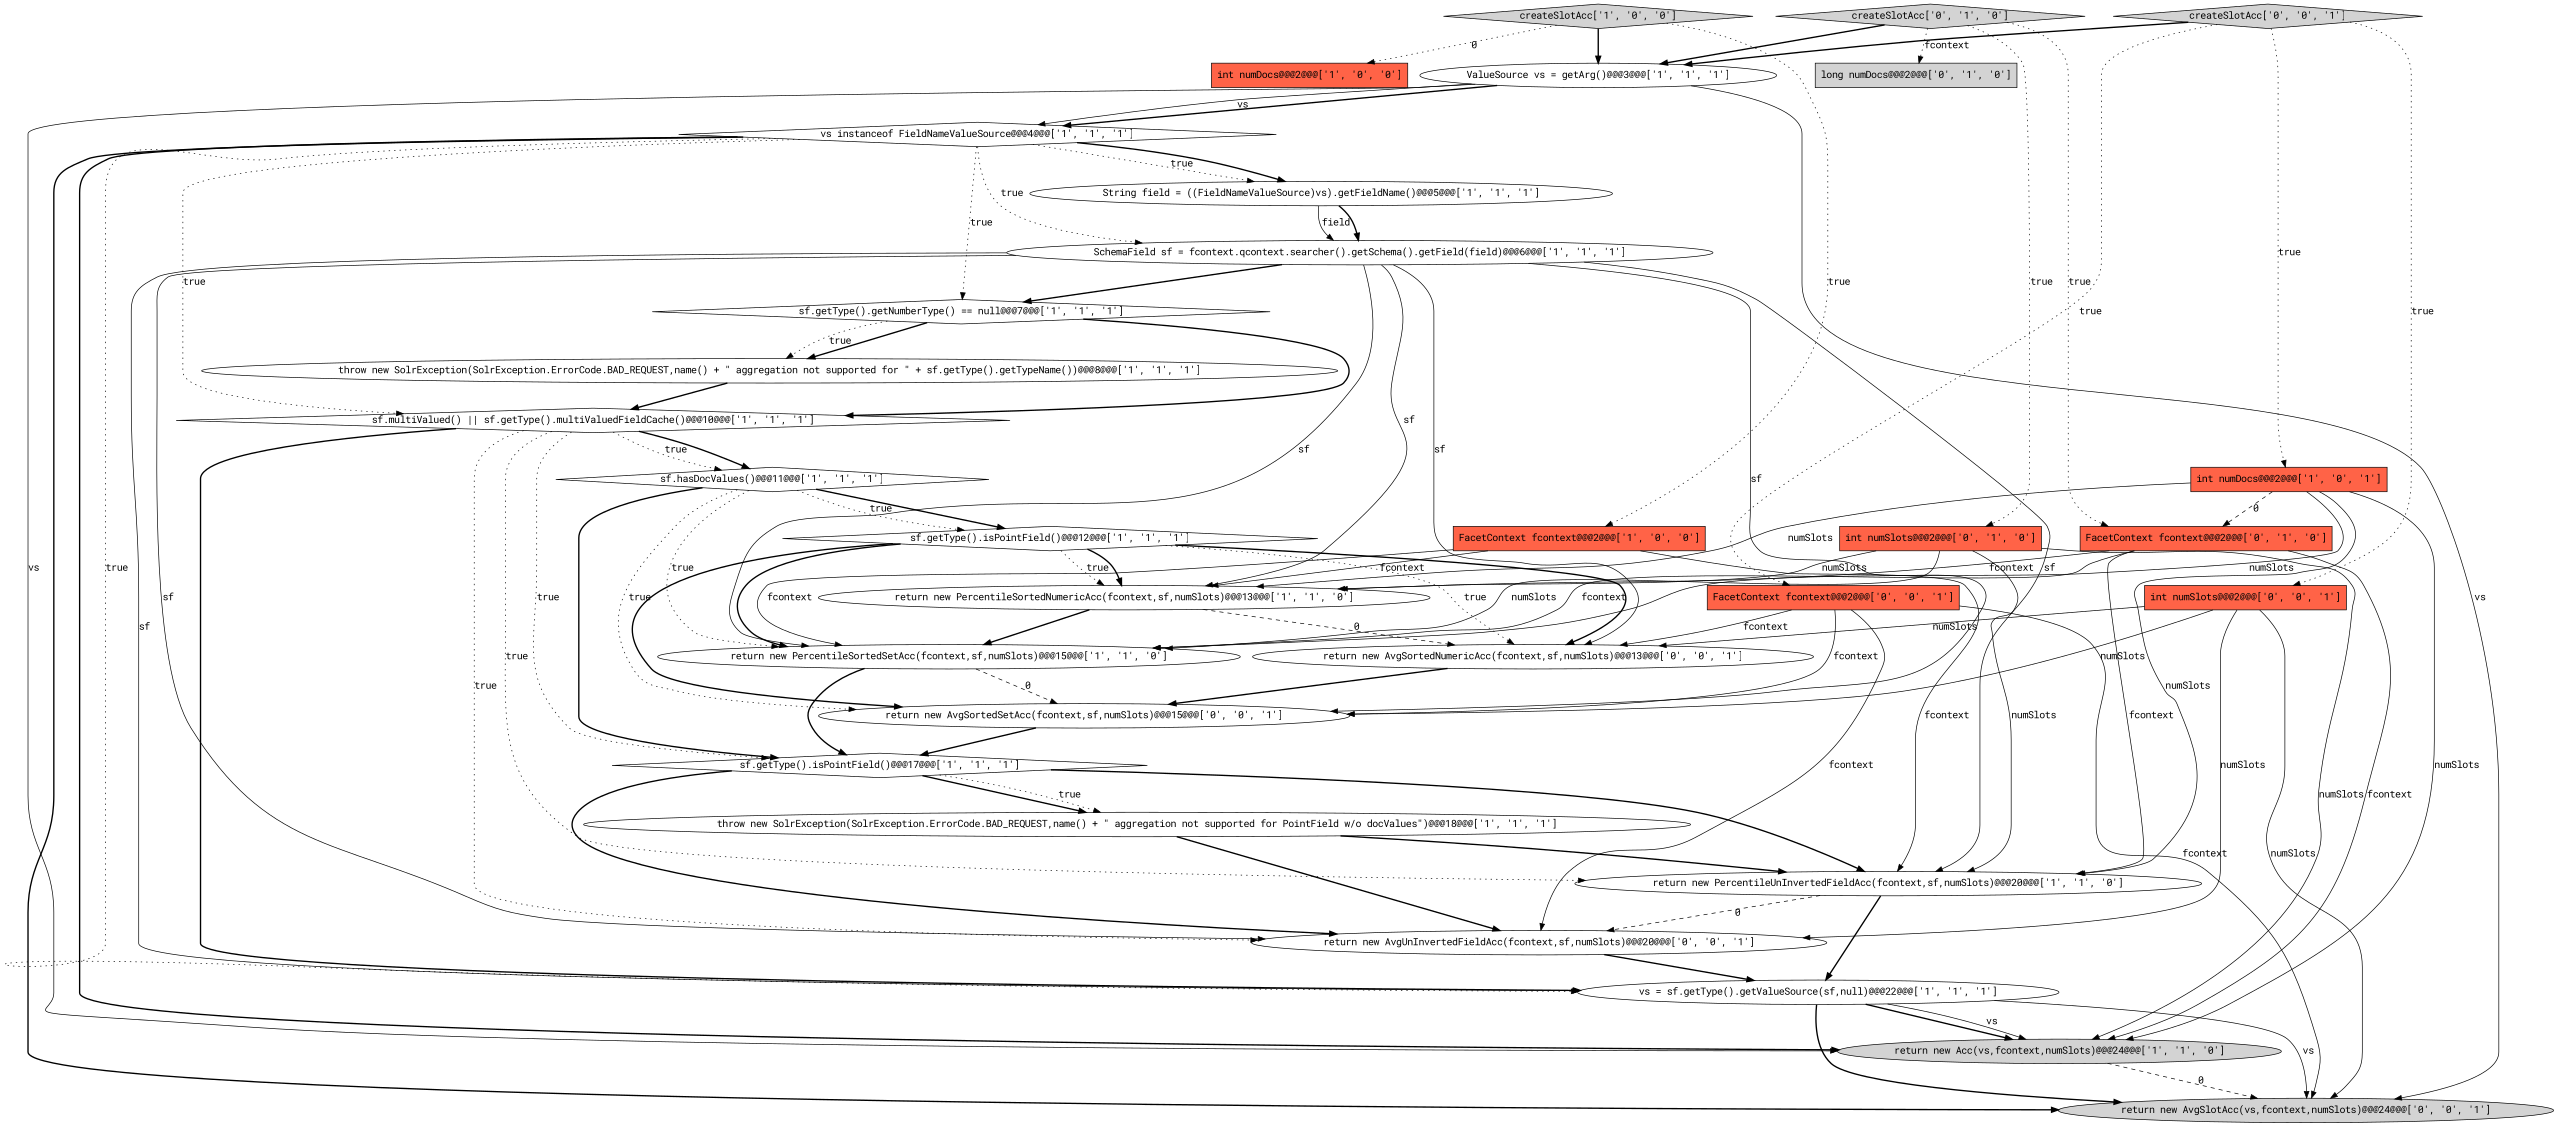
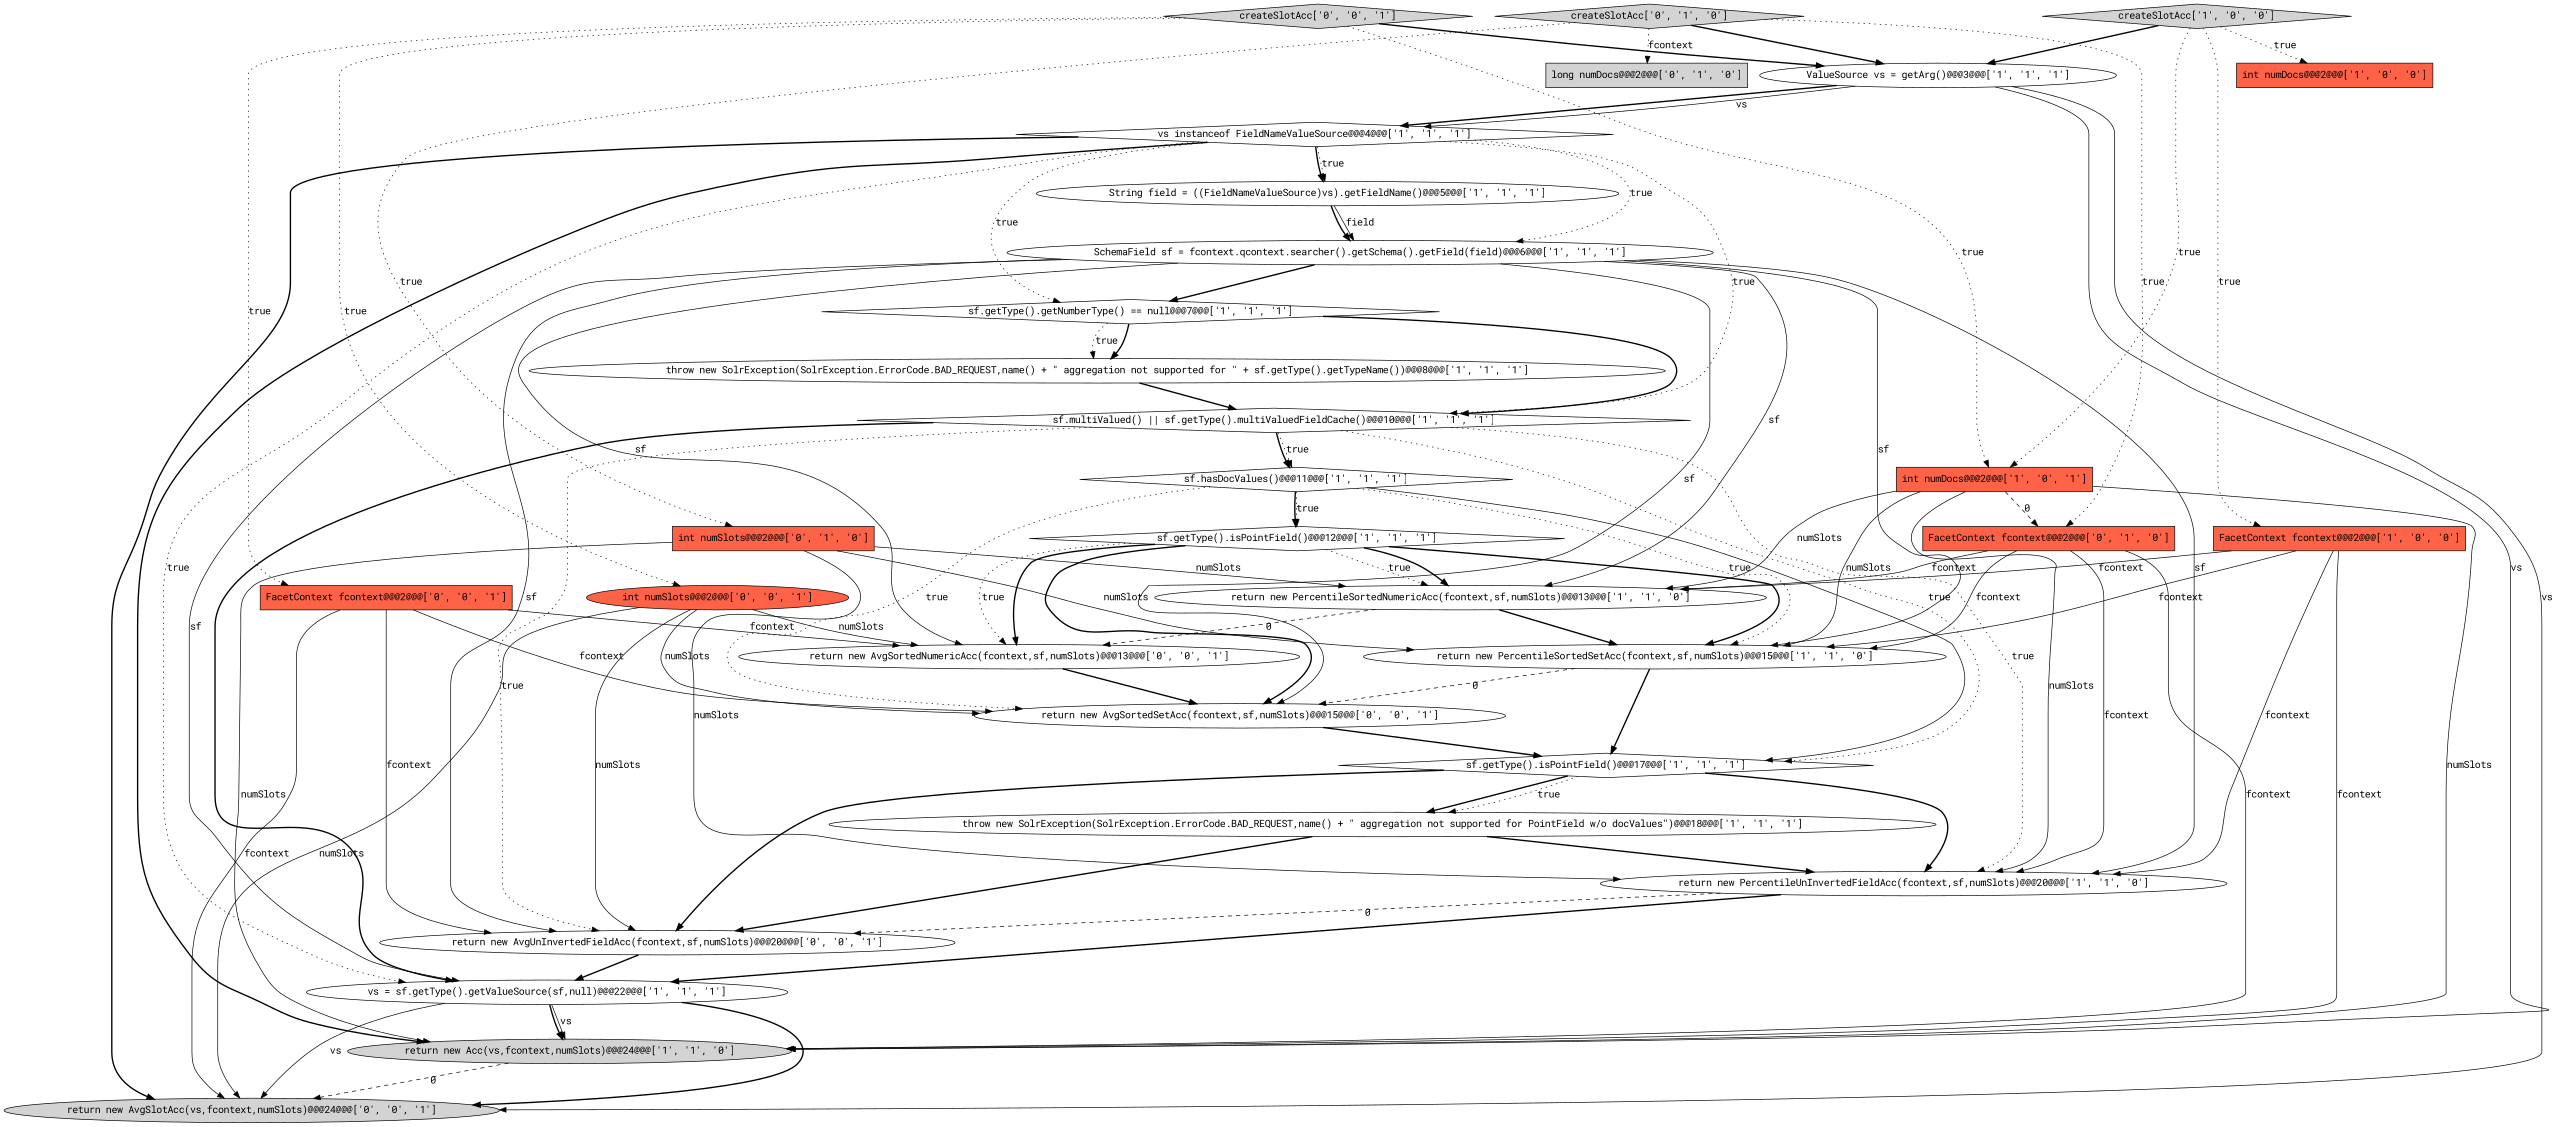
edge "createSlotAcc['1', '0', '0']" -> "int numDocs@@@2@@@['1', '0', '0']": label "0" -> "true"
edge "createSlotAcc['1', '0', '0']" -> "int numDocs@@@2@@@['1', '0', '1']": added, label "true"
node "int numSlots@@@2@@@['0', '0', '1']": shape box -> ellipse
edge "sf.hasDocValues()@@@11@@@['1', '1', '1']" -> "sf.getType().isPointField()@@@17@@@['1', '1', '1']": style bold -> solid
edge "FacetContext fcontext@@@2@@@['1', '0', '0']" -> "return new Acc(vs,fcontext,numSlots)@@@24@@@['1', '1', '0']": added, label "fcontext"
